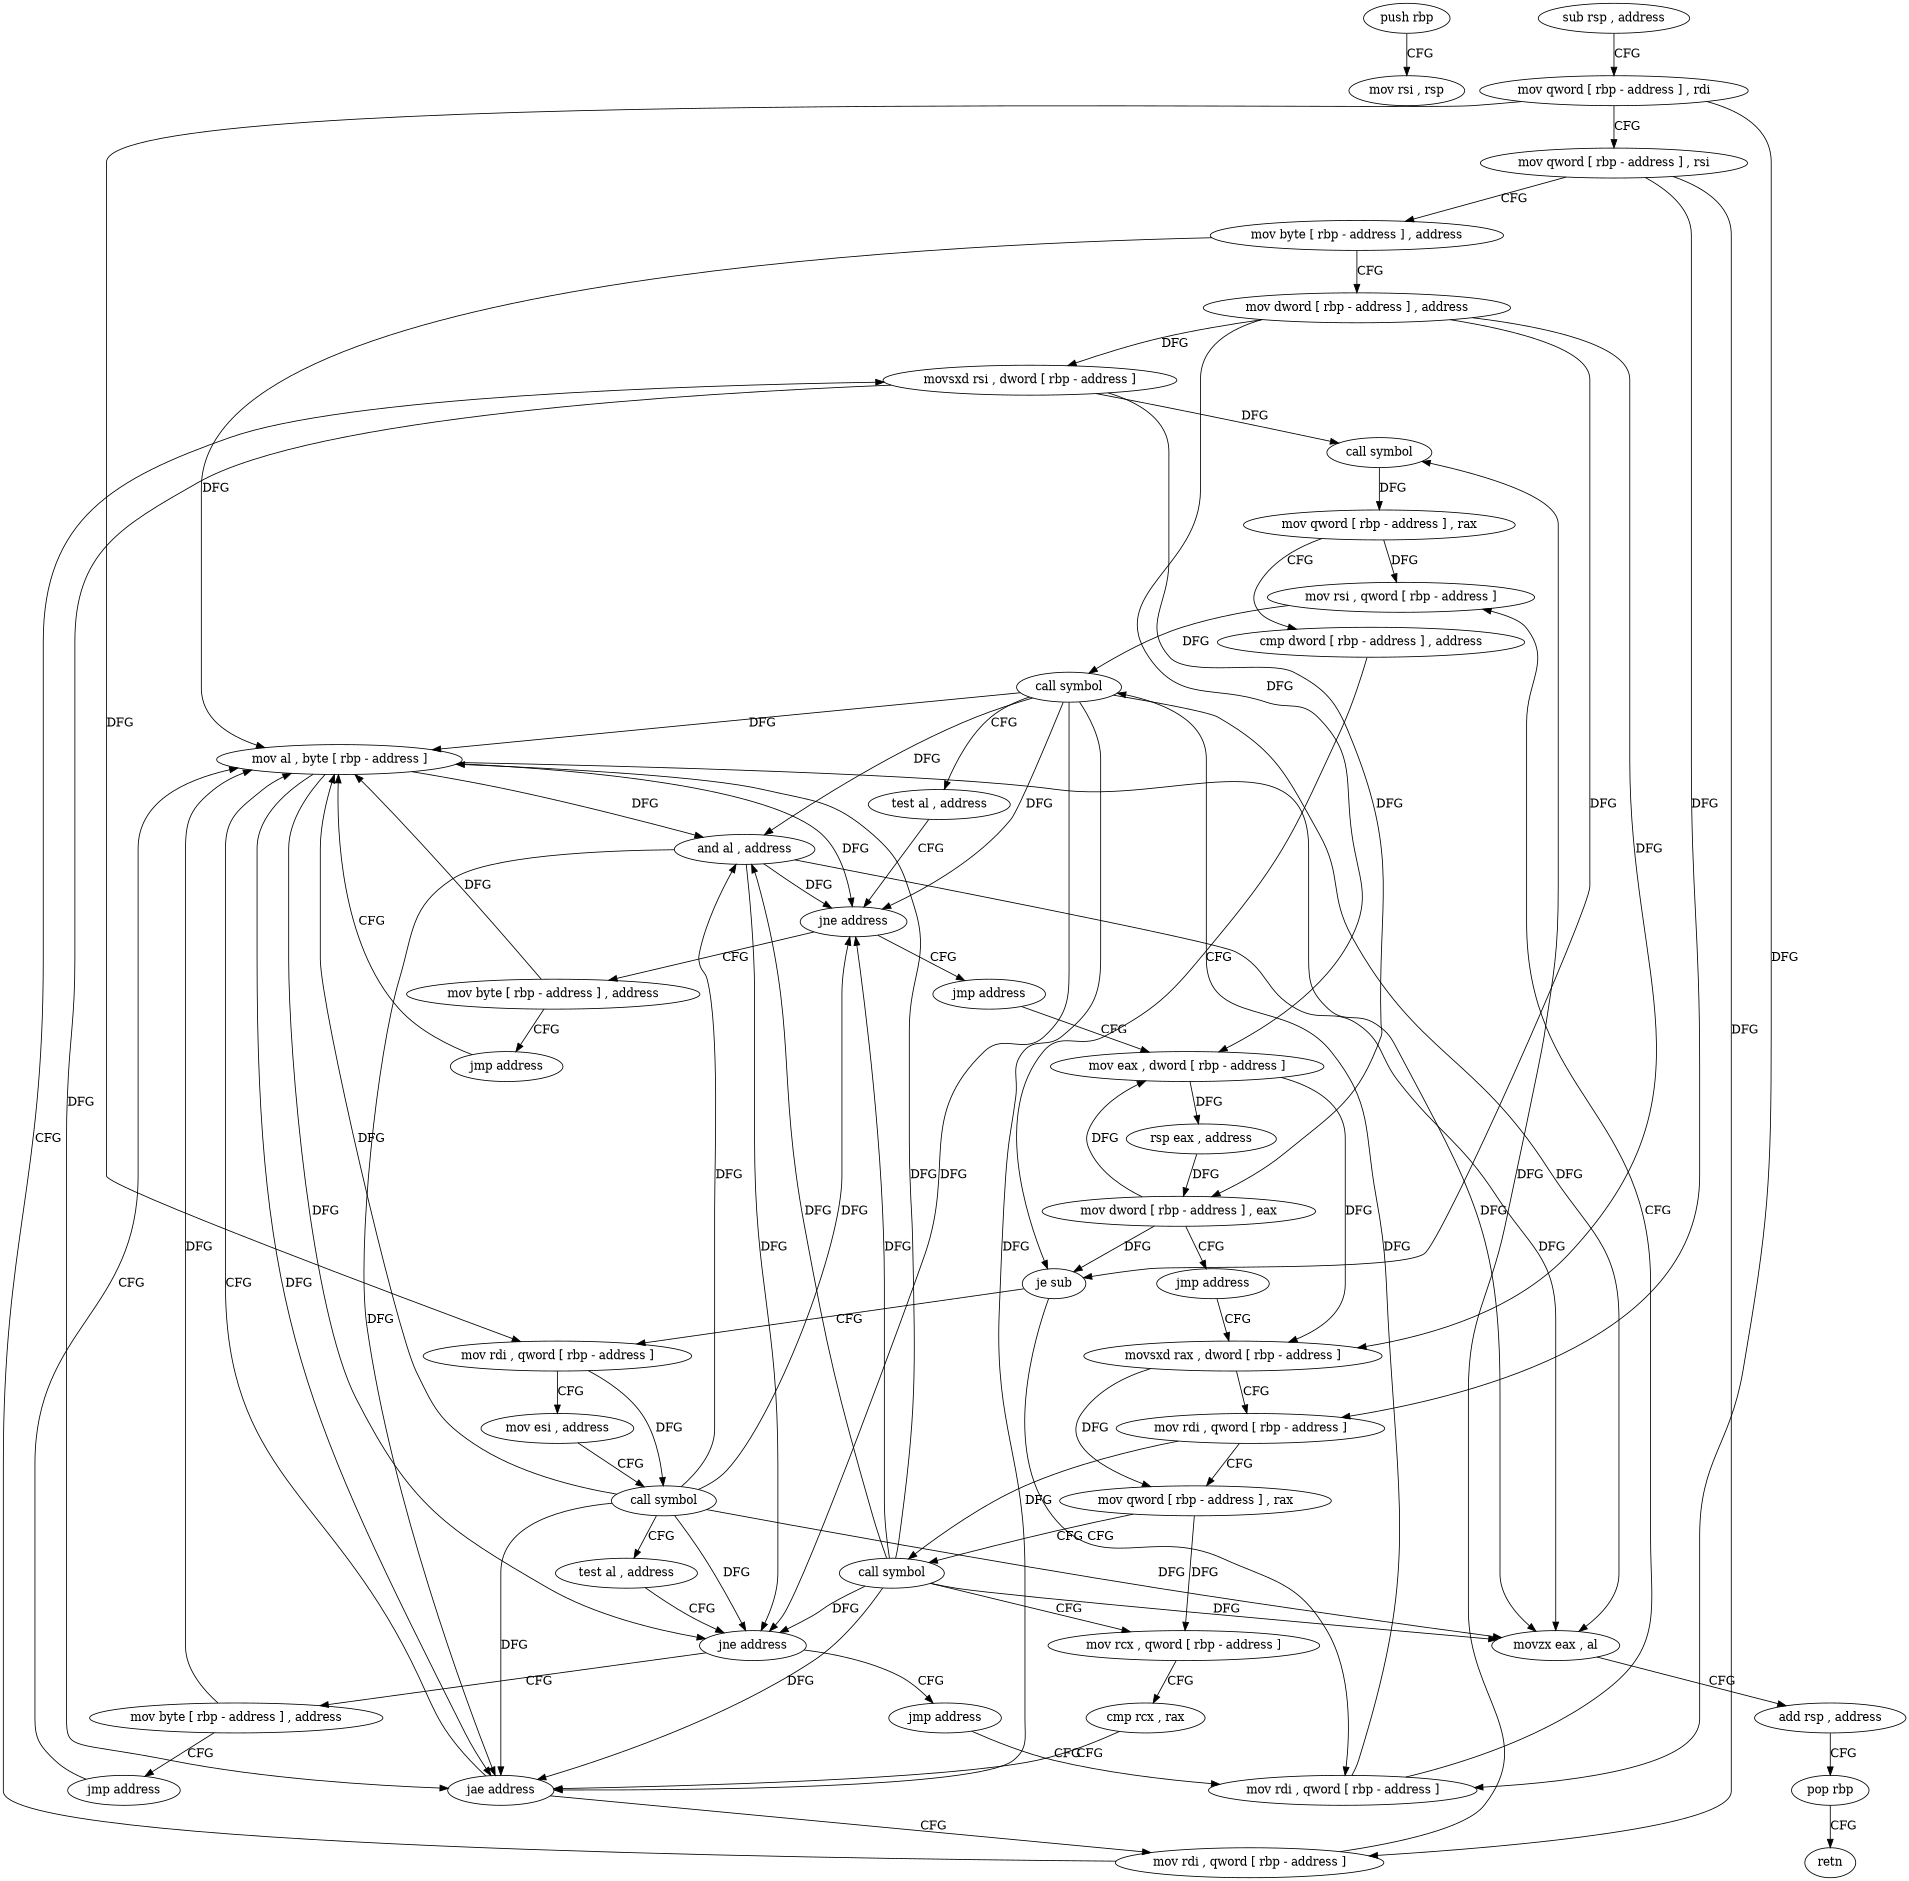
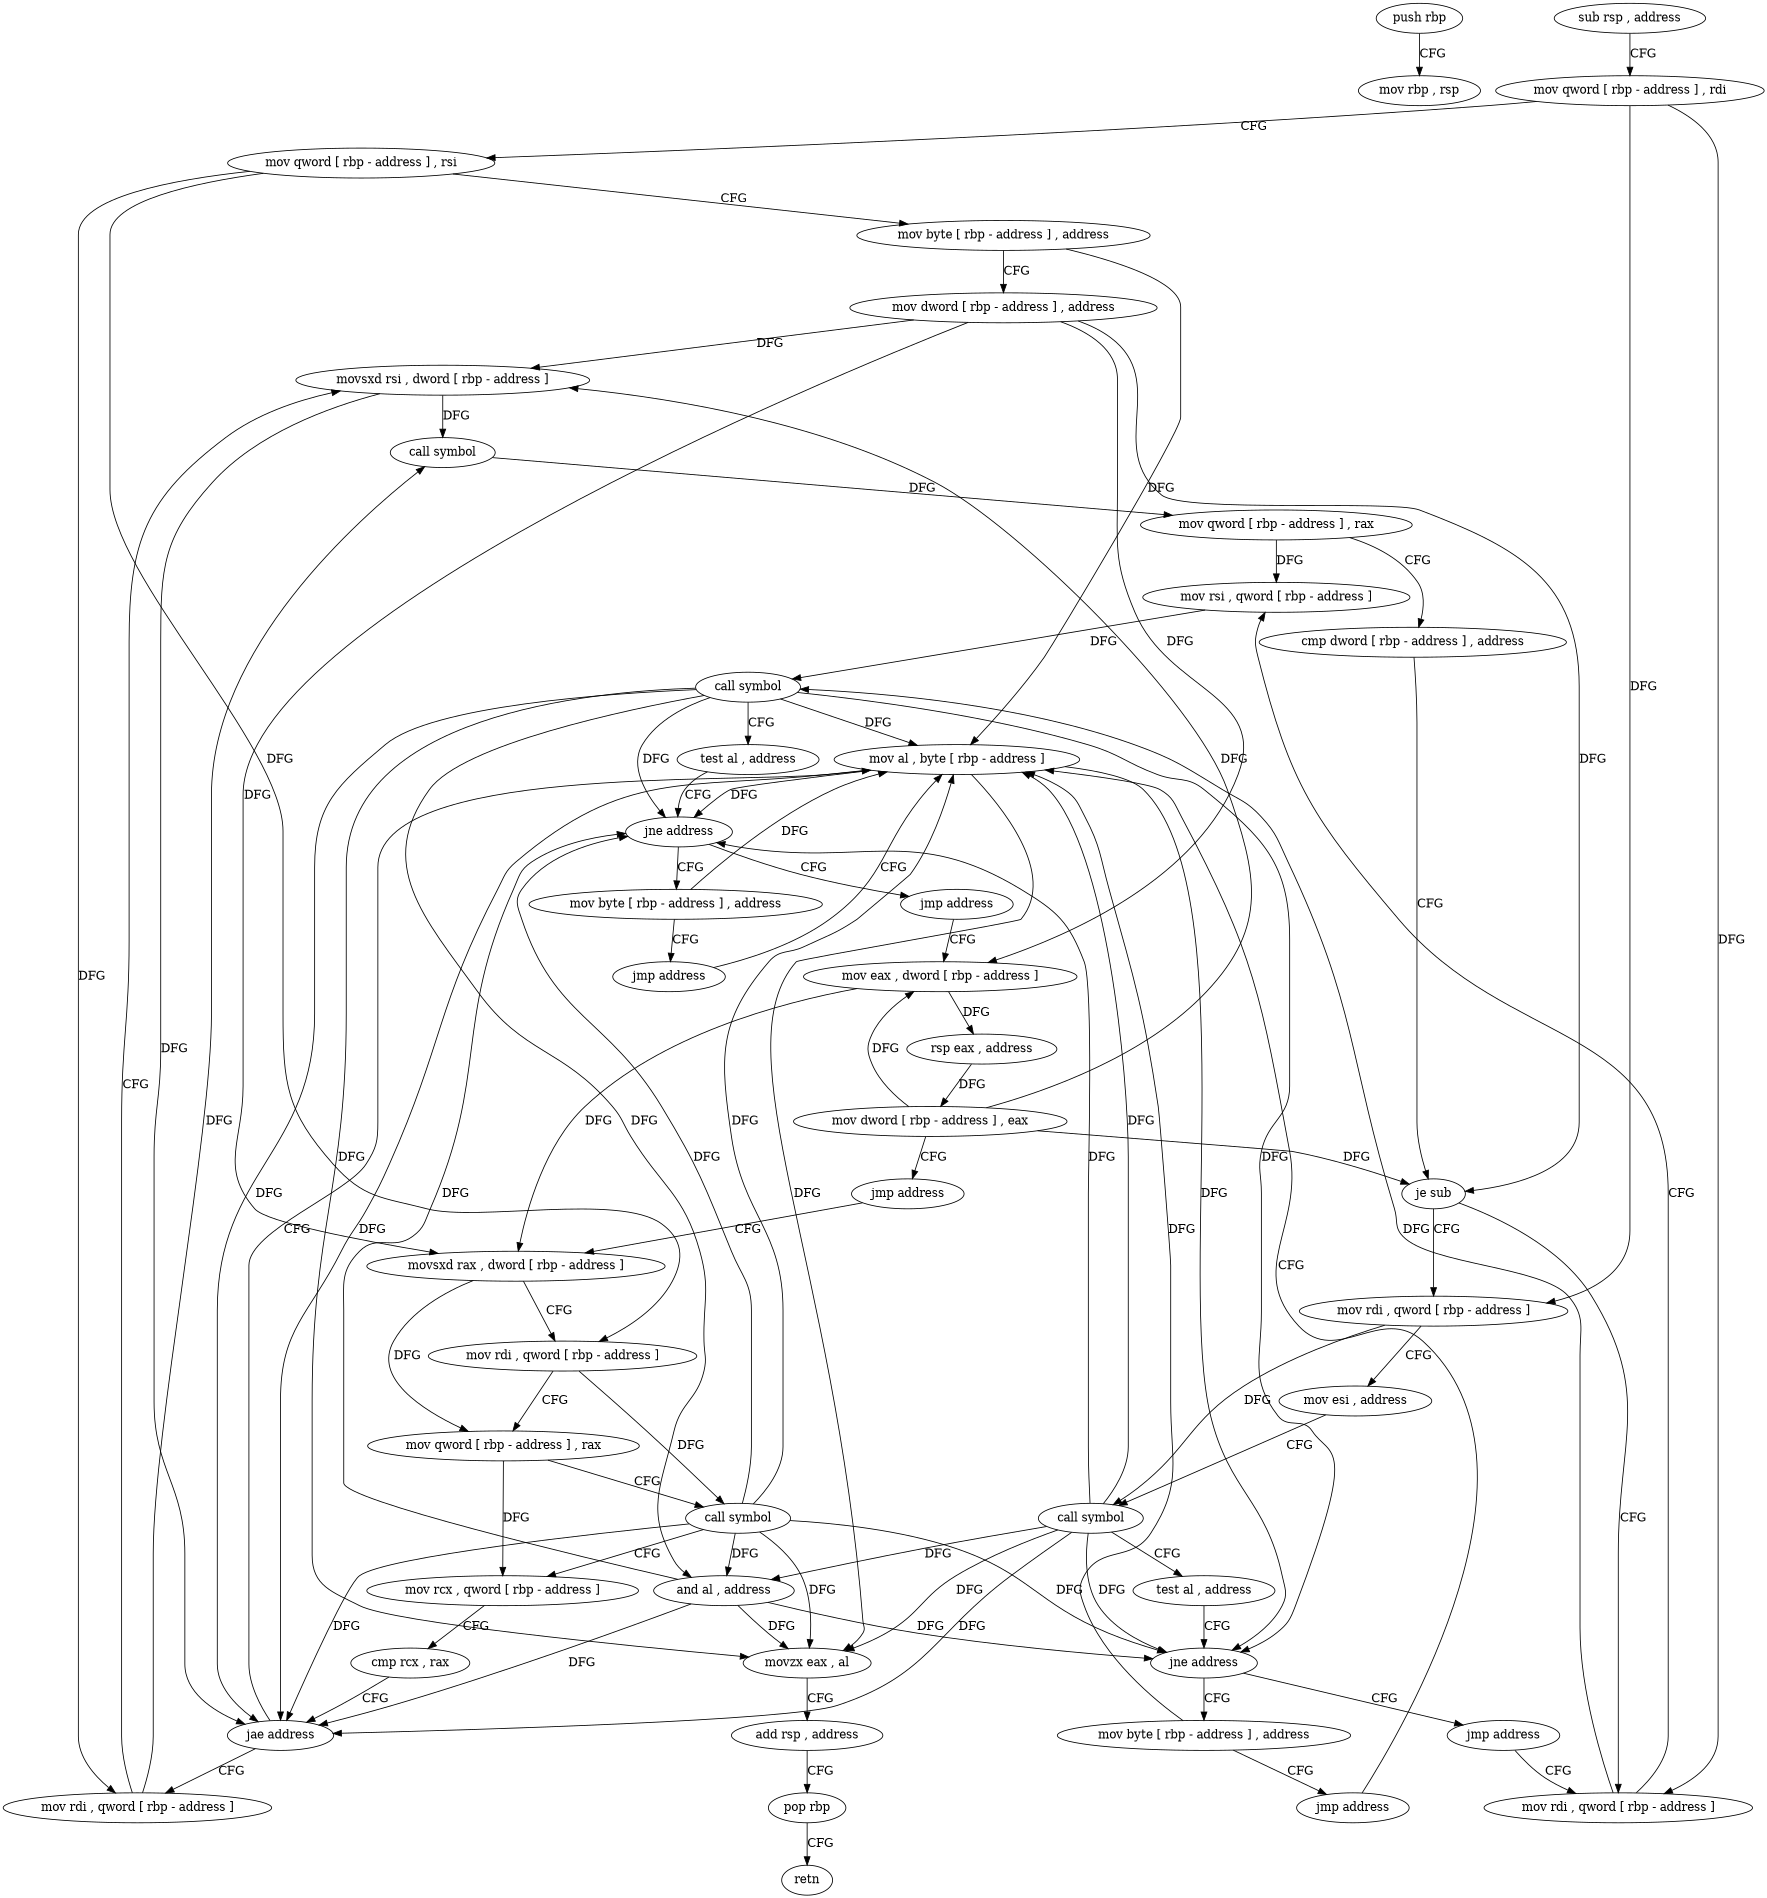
node "mov rsi , rsp": label "mov rsi , rsp" -> "mov rbp , rsp"
edge "movsxd rsi , dword [ rbp - address ]" -> "mov dword [ rbp - address ] , eax": reversed
edge "mov al , byte [ rbp - address ]" -> "and al , address": removed, label "DFG"
